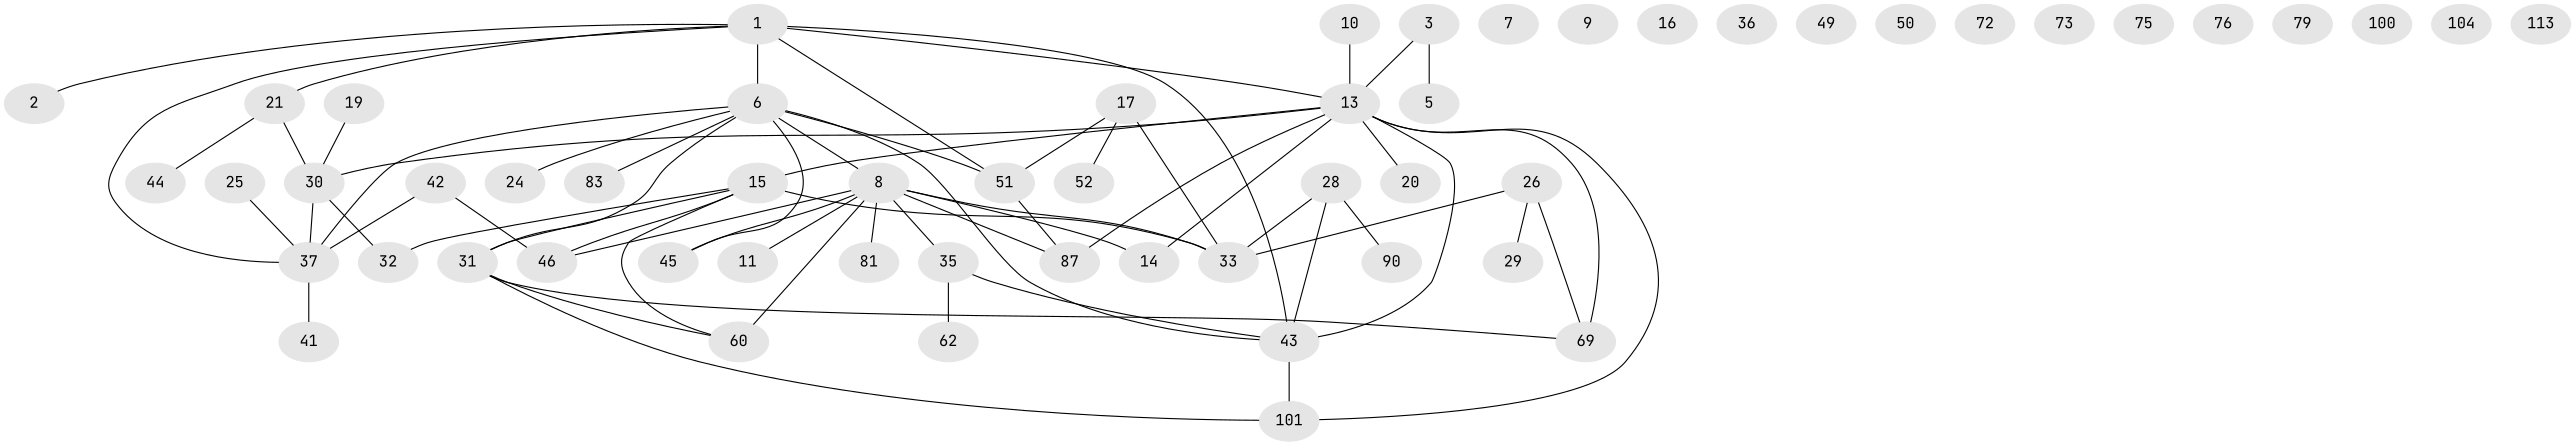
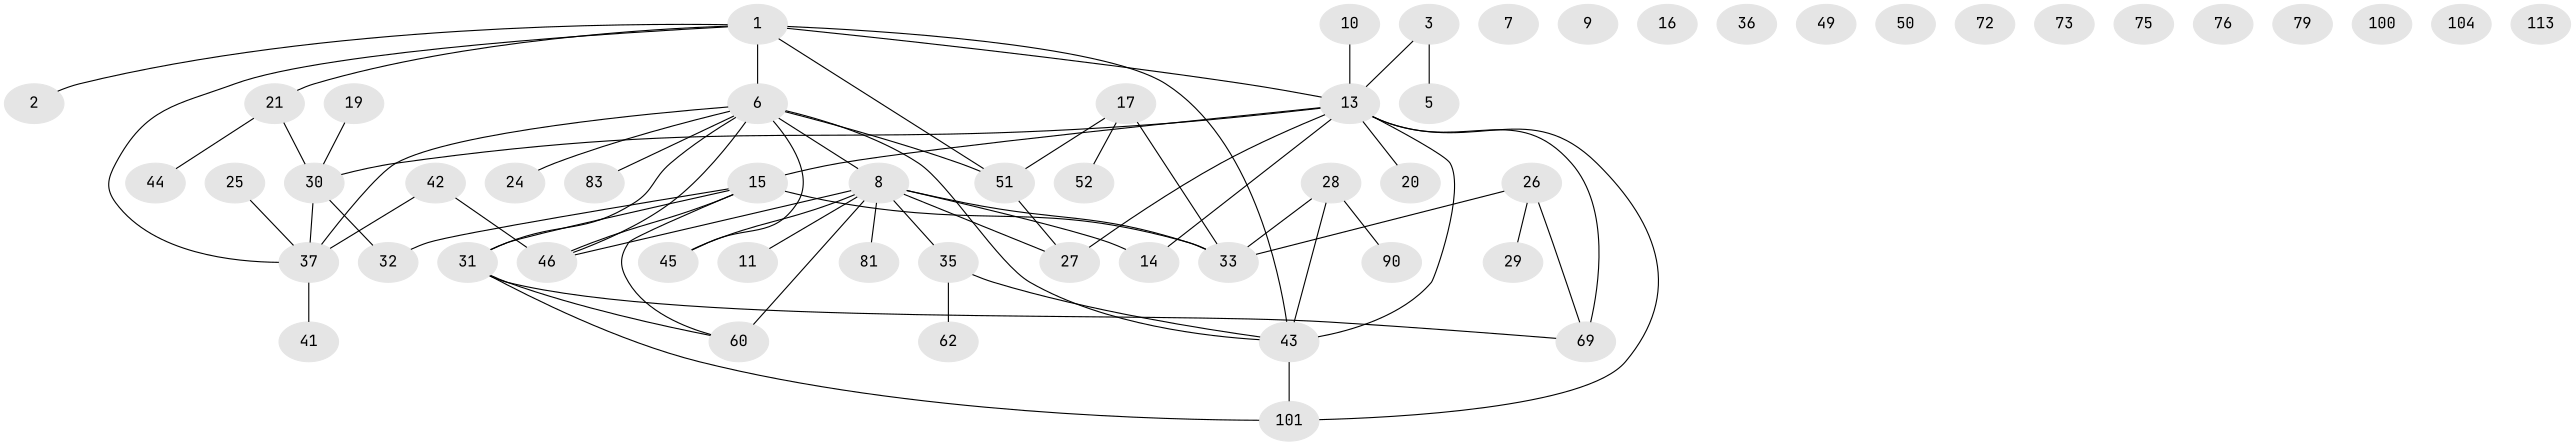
edge "6" -- "46": added
node "87": label "87" -> "27"
